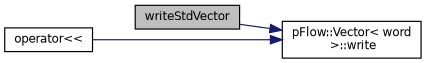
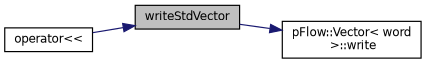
edge "operator<<" -> "pFlow::Vector< word >::write": now "operator<<" -> "writeStdVector"
